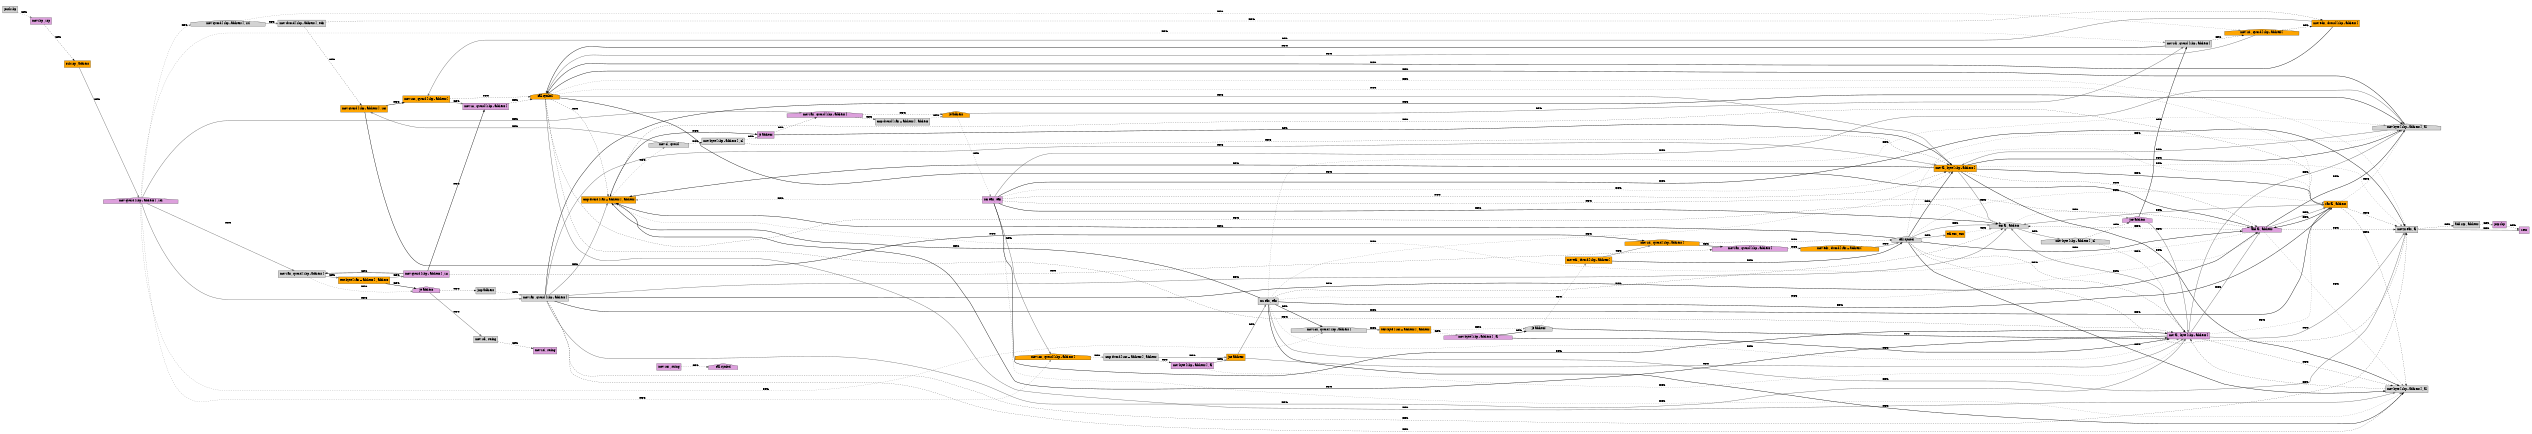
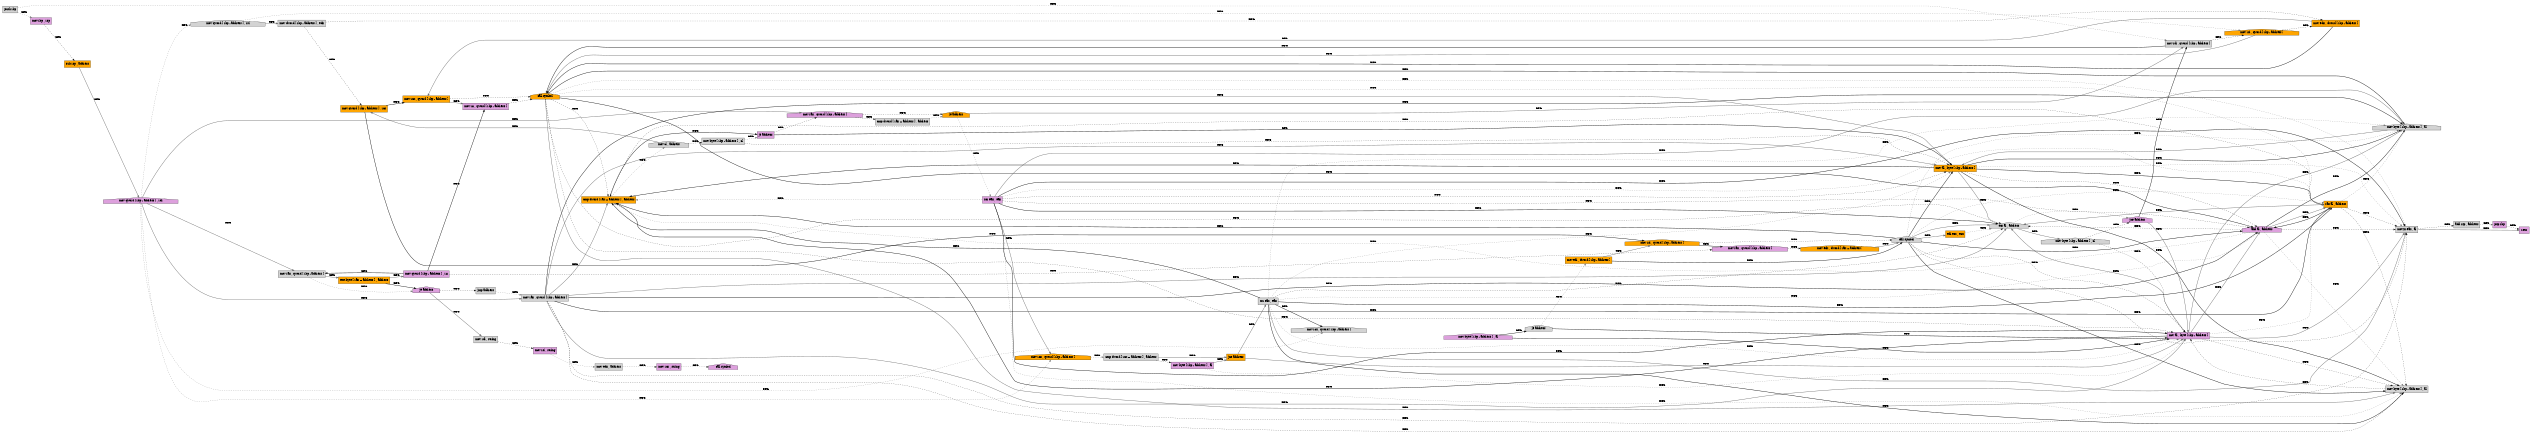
edge "mov qword [ rbp - address ] , rdi" -> "mov rdi , qword [ rbp - address ]": now "push rbp" -> "mov rdi , qword [ rbp - address ]"
node "mov cl , qword": label "mov cl , qword" -> "mov cl , address"
node "test byte [ rcx + address ] , address": removed
node "mov edx , address": added
